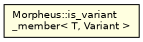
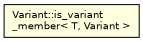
node "Morpheus::is_variant _member< T, Variant >": label "Morpheus::is_variant _member< T, Variant >" -> "Variant::is_variant _member< T, Variant >"
